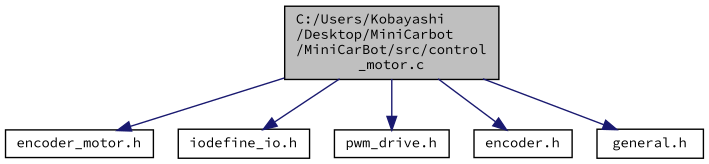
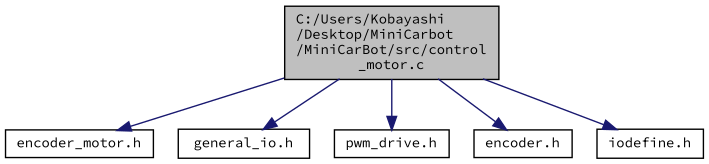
node "iodefine_io.h": label "iodefine_io.h" -> "general_io.h"
node "general.h": label "general.h" -> "iodefine.h"
